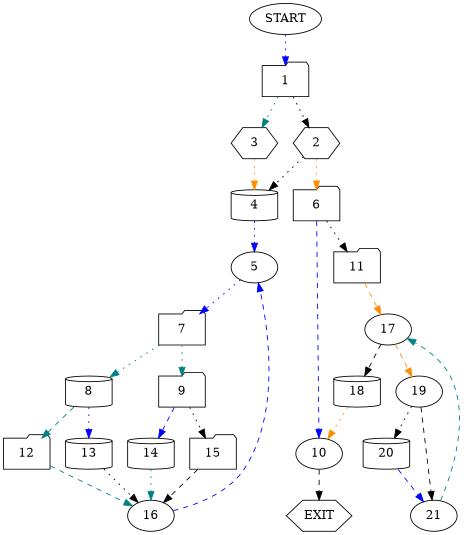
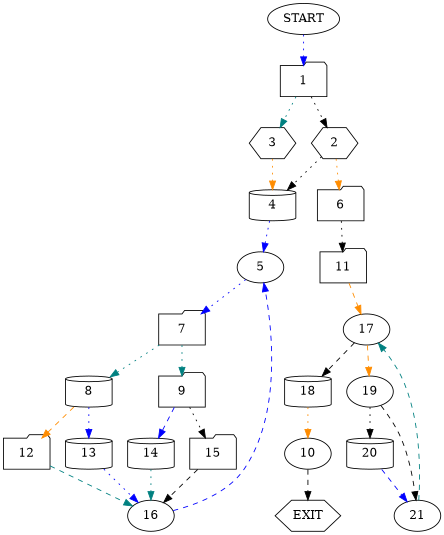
edge "6" -> "10": removed
edge "8" -> "12": color teal -> darkorange
edge "13" -> "16": color black -> blue
